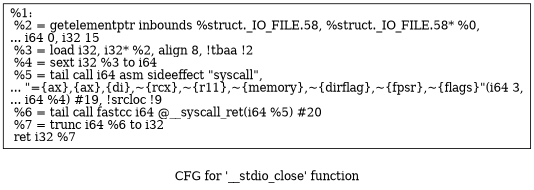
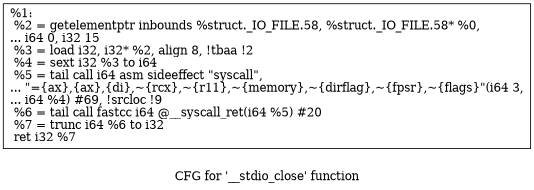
node "%1:": text "... i64 %4) #19, !srcloc !9" -> "... i64 %4) #69, !srcloc !9"
